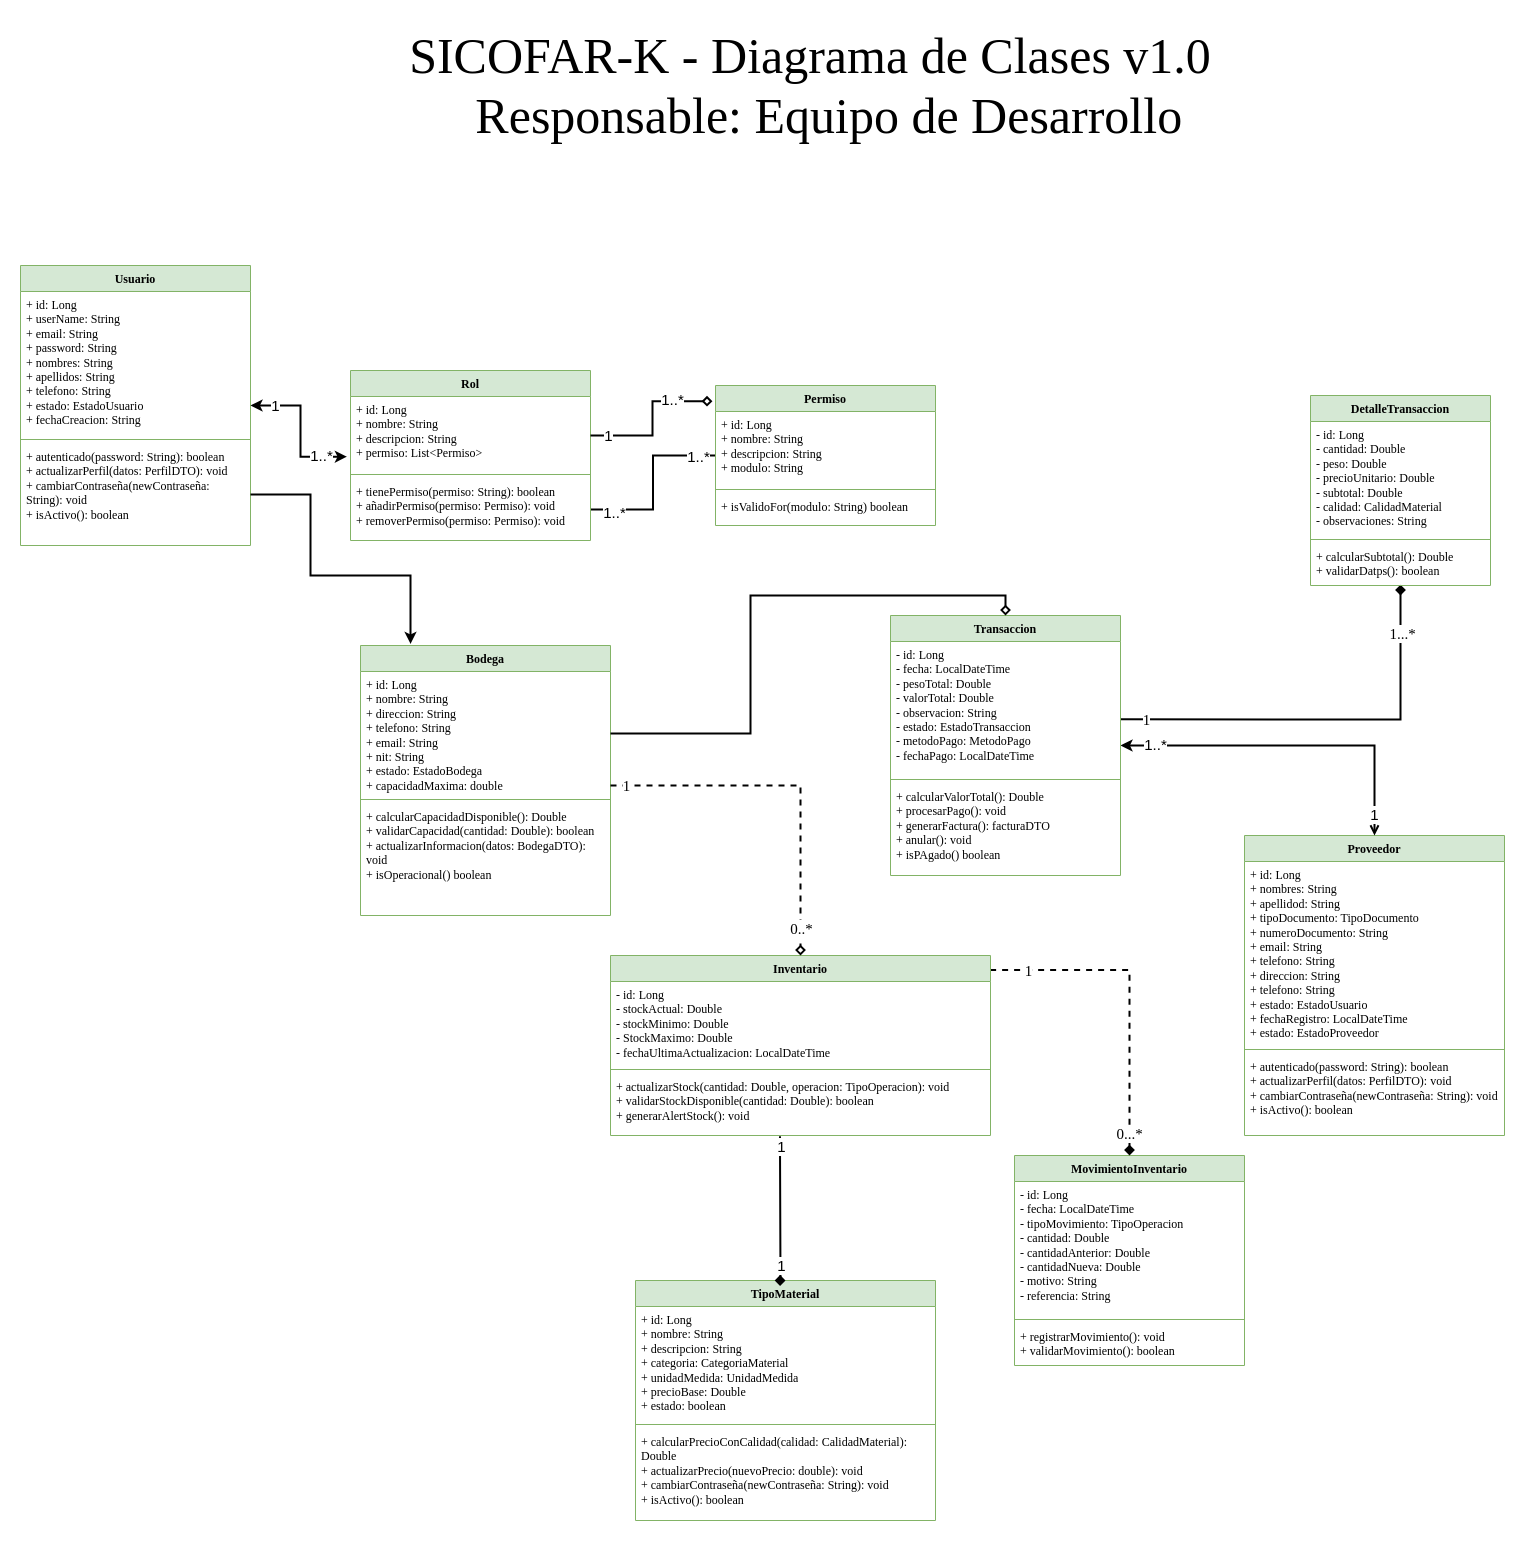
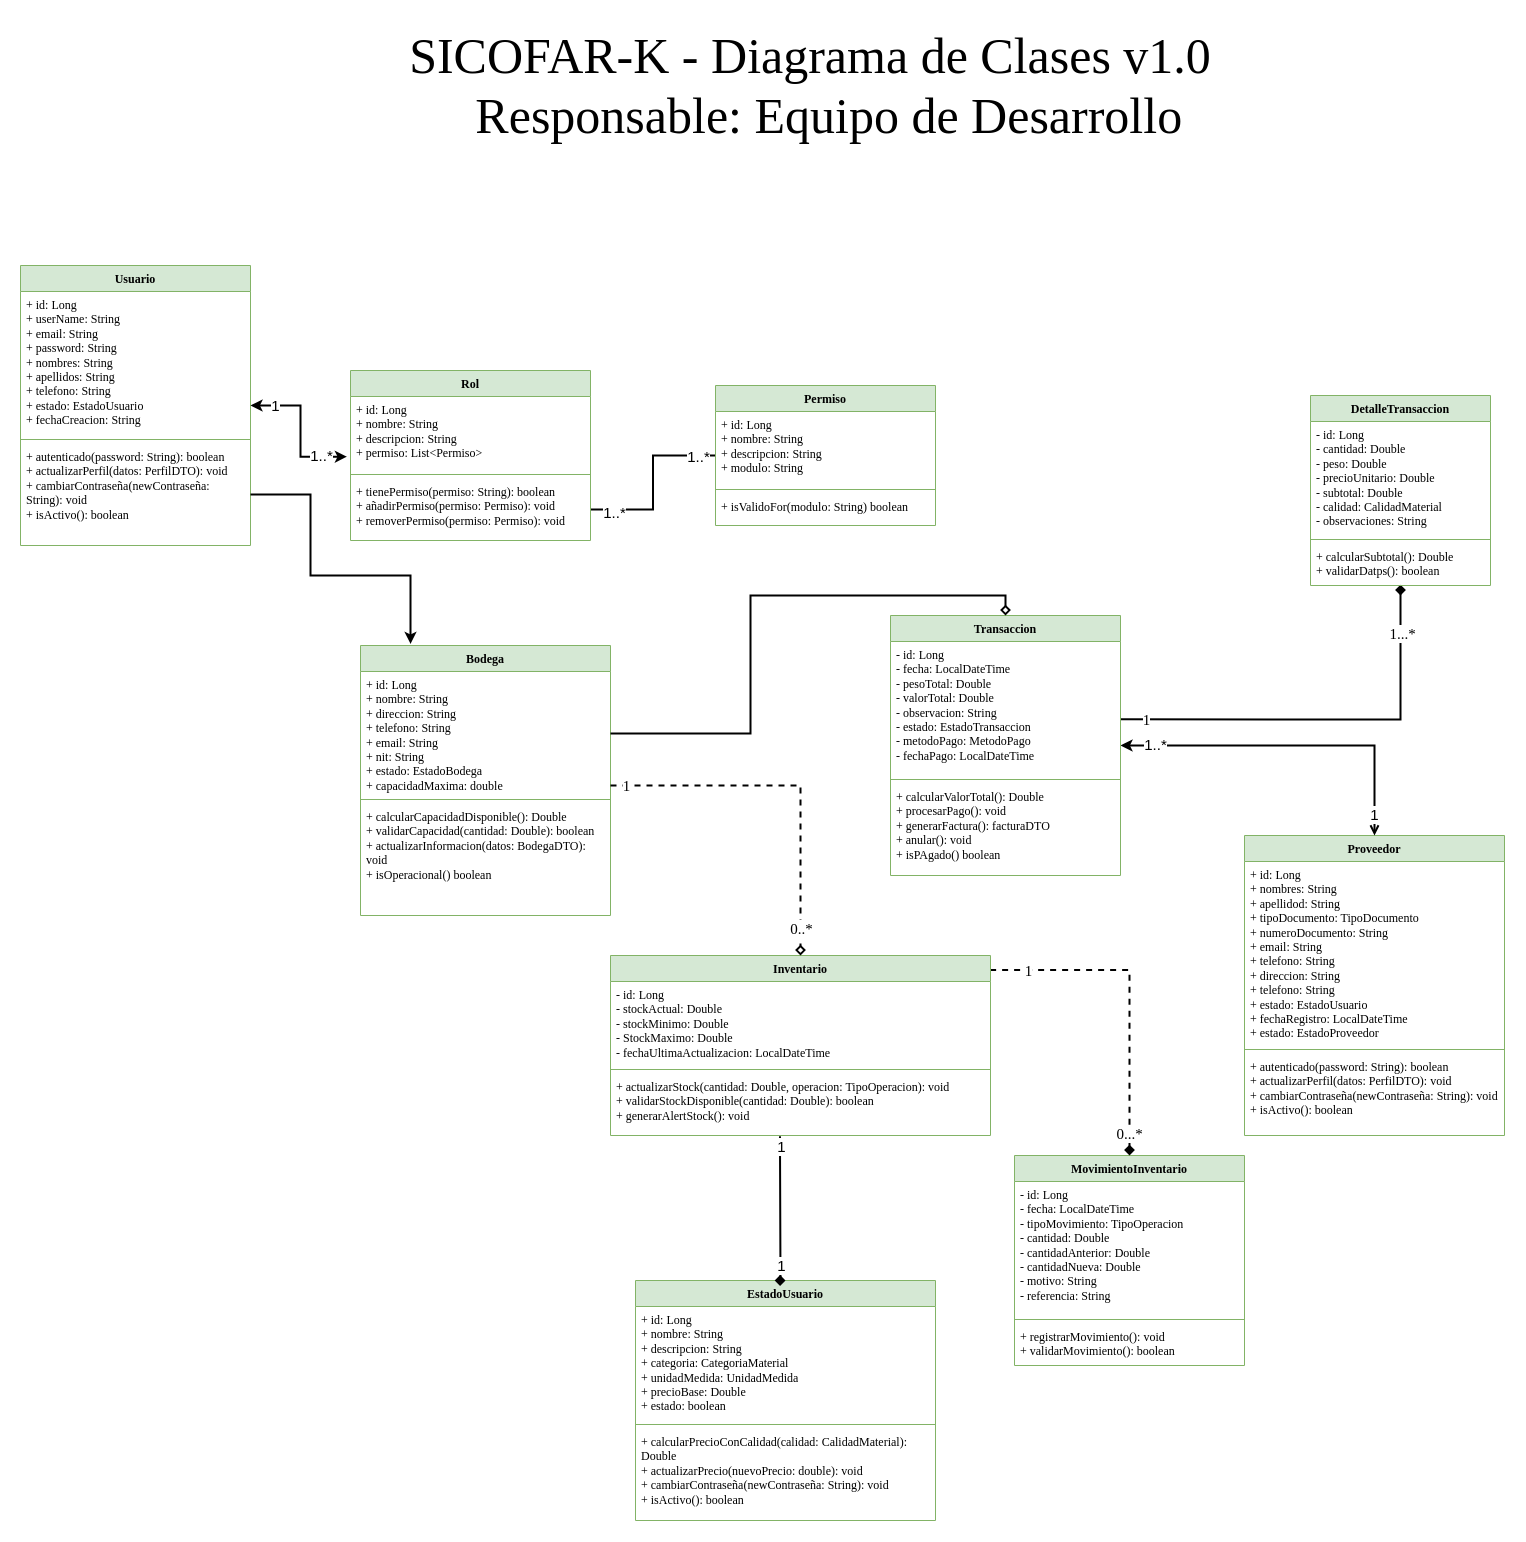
edge "Rol" -> "Permiso": removed, labels "1", "1..*"
node "TipoMaterial": label "TipoMaterial" -> "EstadoUsuario"
